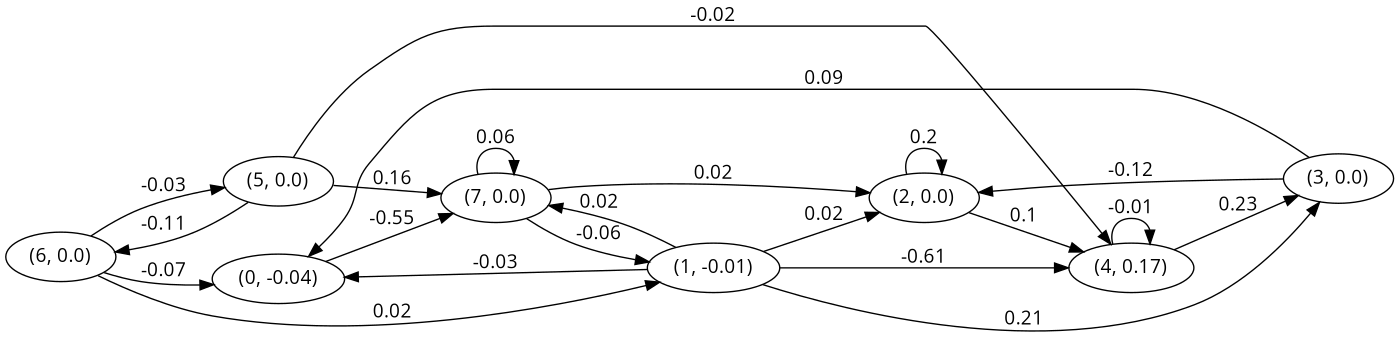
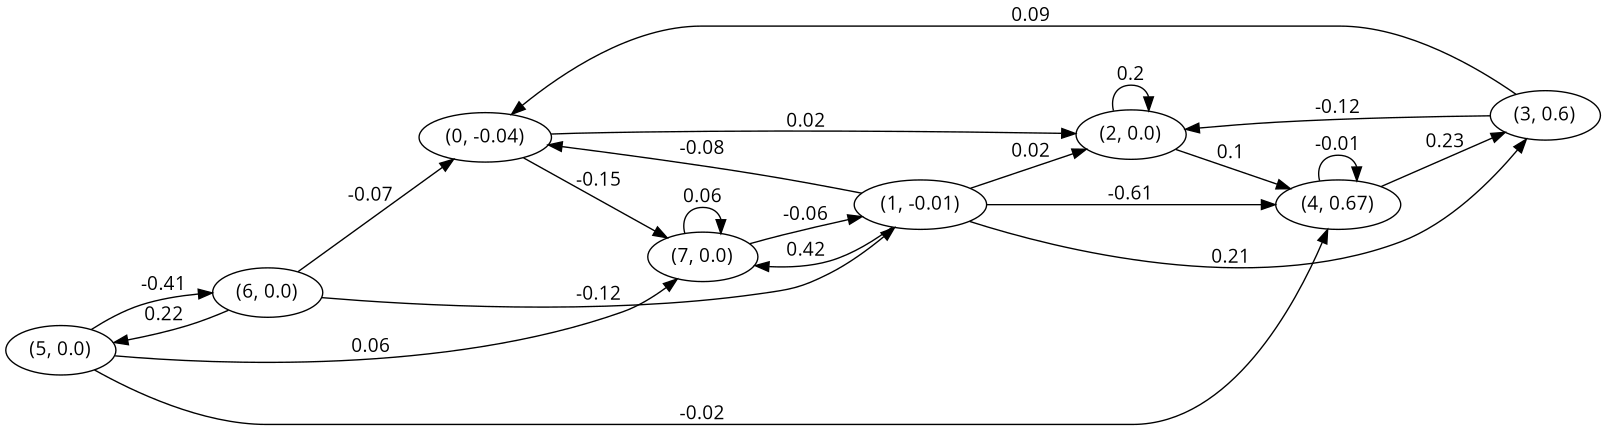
edge "(5, 0.0)" -> "(7, 0.0)": label "0.16" -> "0.06"
node "(3, 0.0)": label "(3, 0.0)" -> "(3, 0.6)"
edge "(7, 0.0)" -> "(2, 0.0)": now "(0, -0.04)" -> "(2, 0.0)"
edge "(6, 0.0)" -> "(5, 0.0)": label "-0.03" -> "0.22"
edge "(1, -0.01)" -> "(7, 0.0)": label "0.02" -> "0.42"
edge "(0, -0.04)" -> "(7, 0.0)": label "-0.55" -> "-0.15"
edge "(5, 0.0)" -> "(6, 0.0)": label "-0.11" -> "-0.41"
edge "(1, -0.01)" -> "(0, -0.04)": label "-0.03" -> "-0.08"
node "(4, 0.17)": label "(4, 0.17)" -> "(4, 0.67)"
edge "(6, 0.0)" -> "(1, -0.01)": label "0.02" -> "-0.12"
